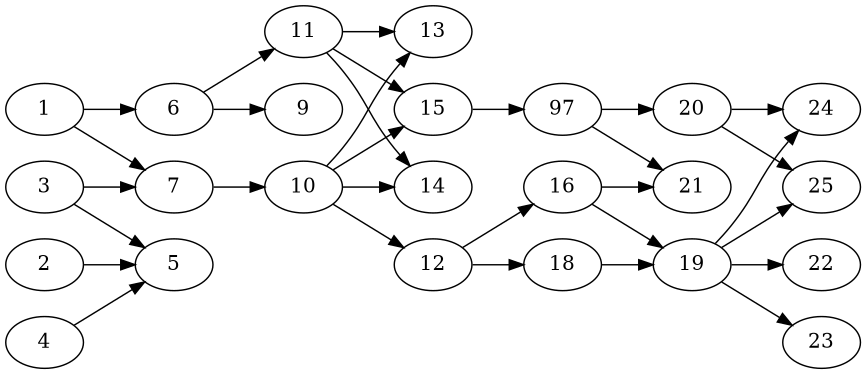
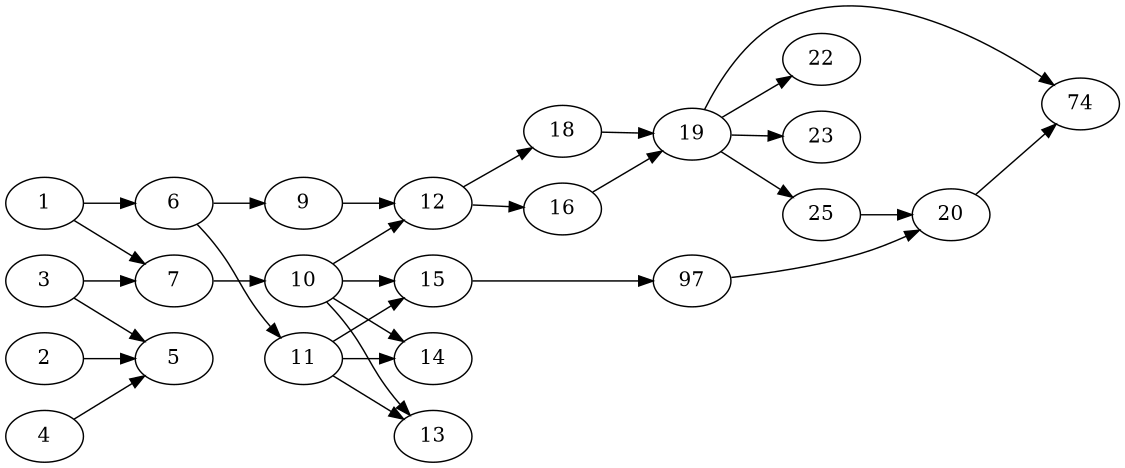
node "24": label "24" -> "74"
edge "20" -> "25": reversed
node "21": removed
edge "9" -> "12": added
